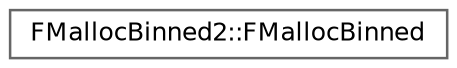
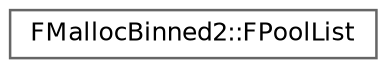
node "FMallocBinned2::FMallocBinned": label "FMallocBinned2::FMallocBinned" -> "FMallocBinned2::FPoolList"
